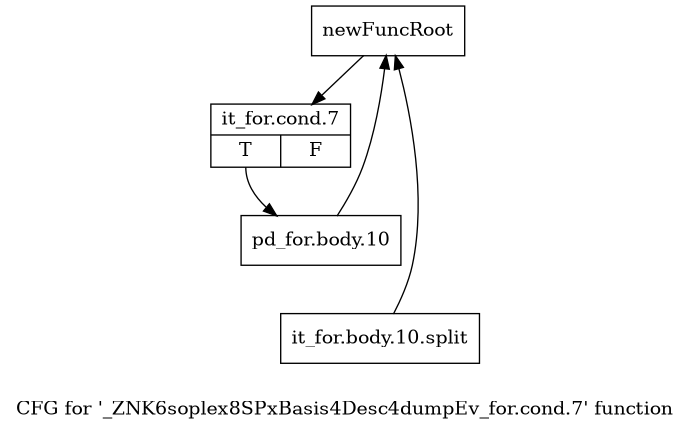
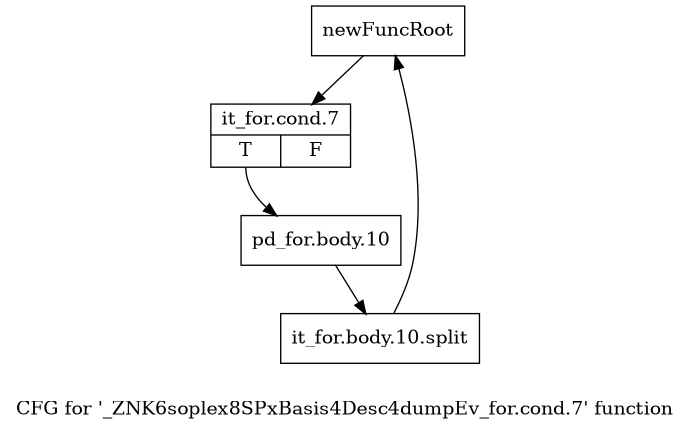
edge "pd_for.body.10" -> "newFuncRoot": now "pd_for.body.10" -> "it_for.body.10.split"
